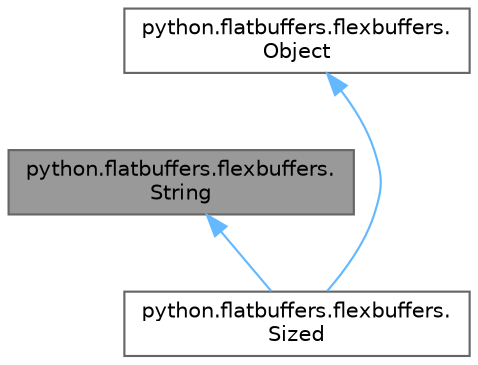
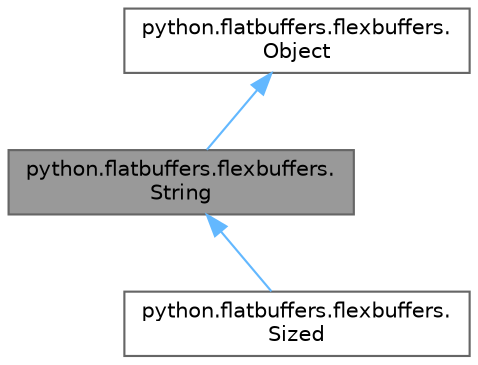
edge "python.flatbuffers.flexbuffers. Sized" -> "python.flatbuffers.flexbuffers. Object": now "python.flatbuffers.flexbuffers. String" -> "python.flatbuffers.flexbuffers. Object"
